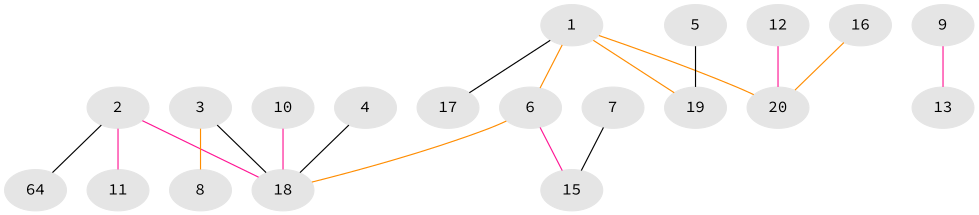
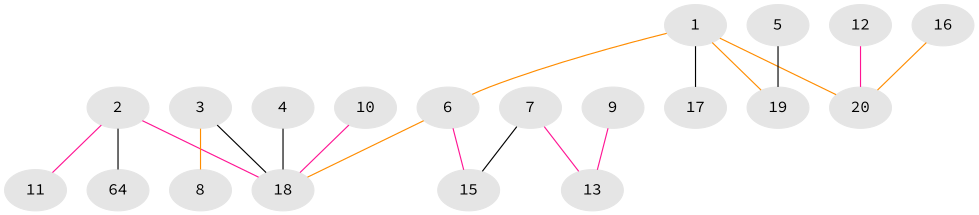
edge "7" -- "13": added
